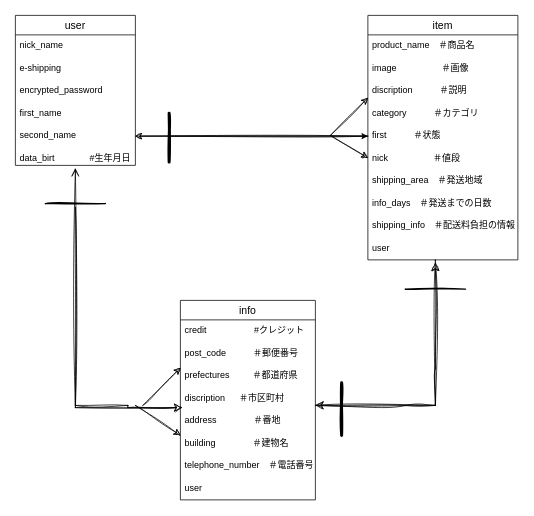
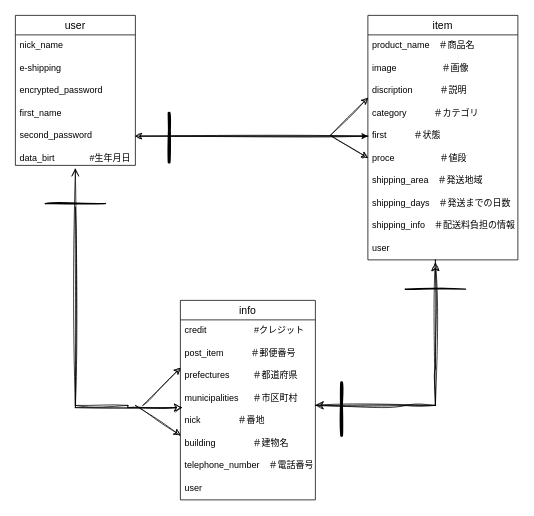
node "second_name": label "second_name" -> "second_password"
node "nick ＃値段": label "nick ＃値段" -> "proce ＃値段"
node "info_days ＃発送までの日数": label "info_days ＃発送までの日数" -> "shipping_days ＃発送までの日数"
node "post_code ＃郵便番号": label "post_code ＃郵便番号" -> "post_item ＃郵便番号"
node "discription ＃市区町村": label "discription ＃市区町村" -> "municipalities ＃市区町村"
node "address ＃番地": label "address ＃番地" -> "nick ＃番地"
